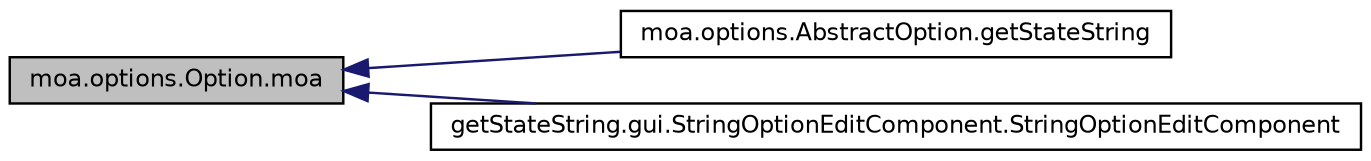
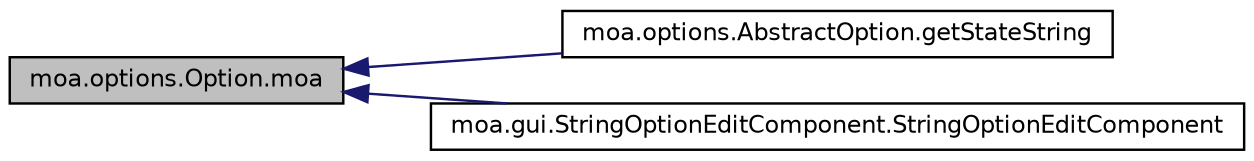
node "getStateString.gui.StringOptionEditComponent.StringOptionEditComponent": label "getStateString.gui.StringOptionEditComponent.StringOptionEditComponent" -> "moa.gui.StringOptionEditComponent.StringOptionEditComponent"
